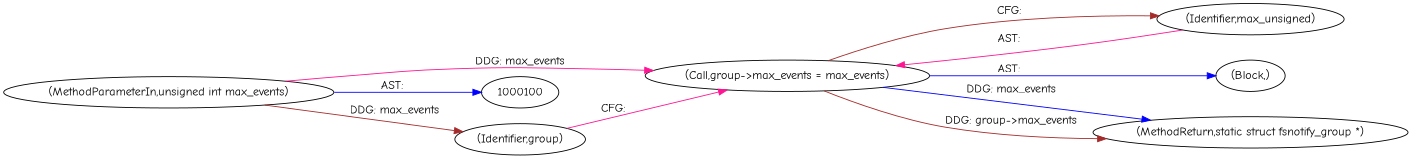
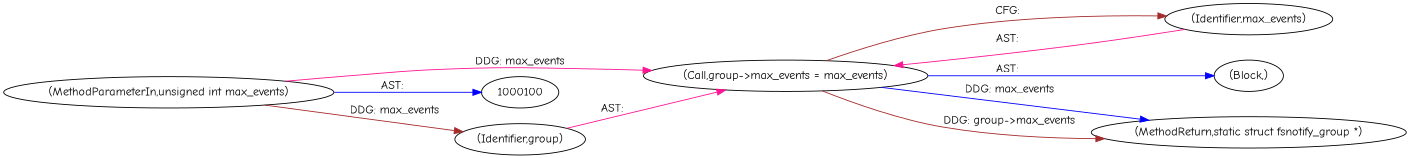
node "(Identifier,max_unsigned)": label "(Identifier,max_unsigned)" -> "(Identifier,max_events)"
edge "(Identifier,group)" -> "(Call,group->max_events = max_events)": label "CFG: " -> "AST: "
